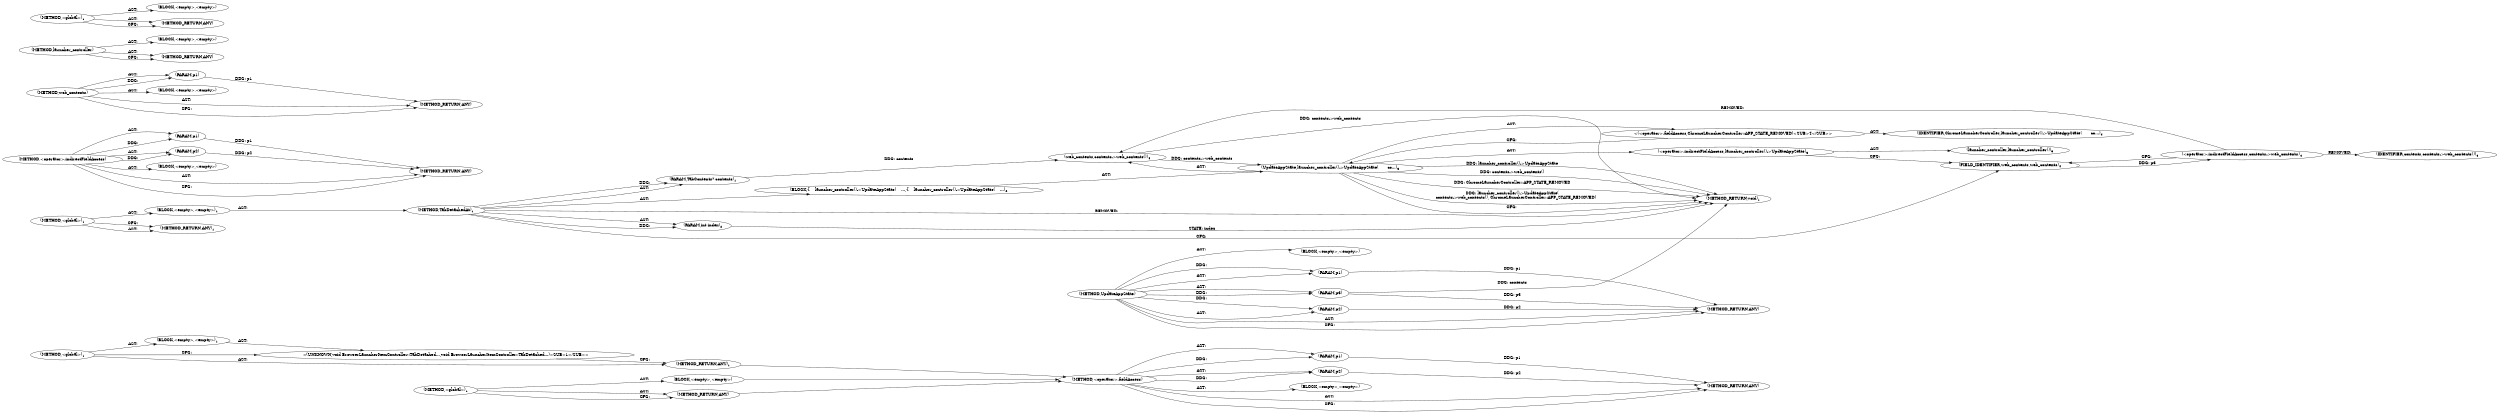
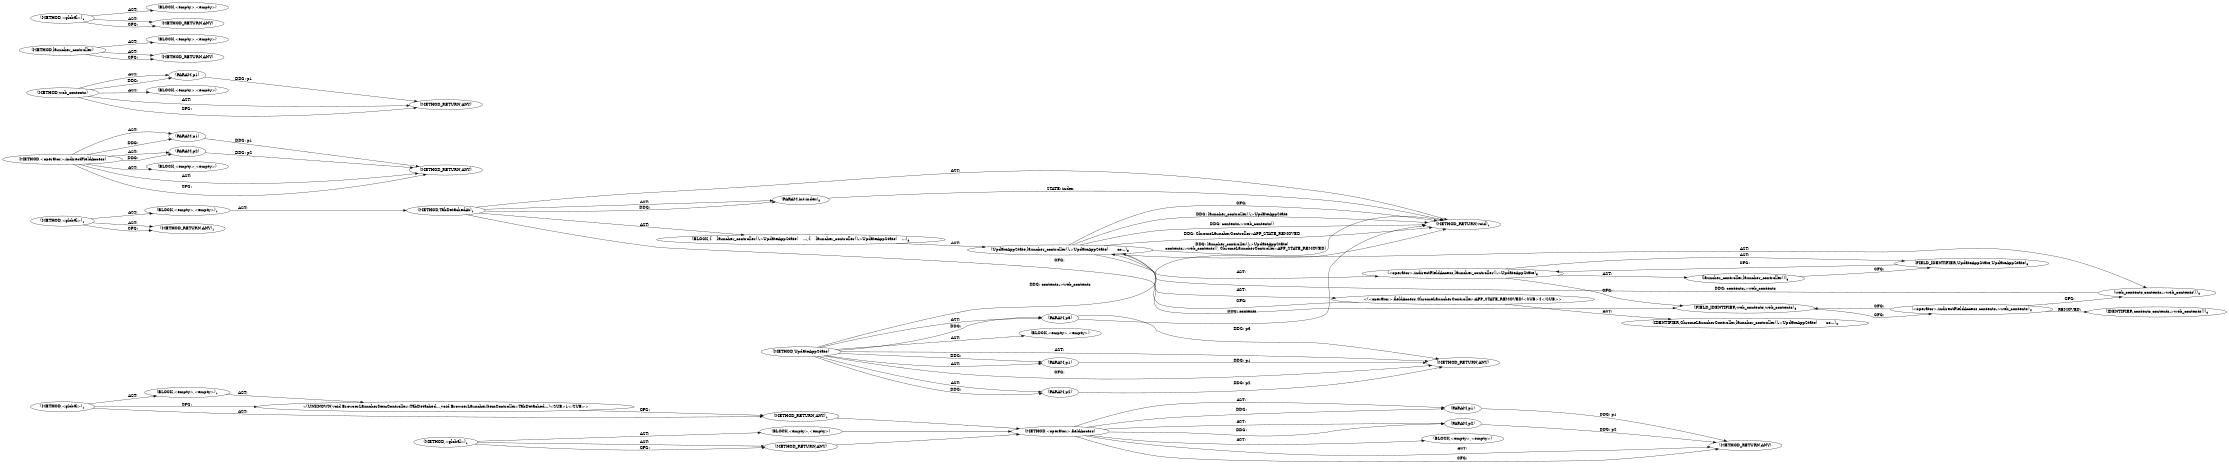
edge "(<operator>.indirectFieldAccess,contents->web_contents)" -> "(web_contents,contents->web_contents())": label "REMOVED: " -> "CFG: "
edge "(web_contents,contents->web_contents())" -> "(METHOD_RETURN,void)": now "(METHOD,UpdateAppState)" -> "(METHOD_RETURN,void)"
edge "(FIELD_IDENTIFIER,web_contents,web_contents)" -> "(<operator>.indirectFieldAccess,contents->web_contents)": label "DDG: p3" -> "CFG: "
node "(PARAM,TabContents* contents)": removed
edge "(METHOD,TabDetachedAt)" -> "(METHOD_RETURN,void)": label "REMOVED: " -> "AST: "
node "(FIELD_IDENTIFIER,UpdateAppState,UpdateAppState)": added
